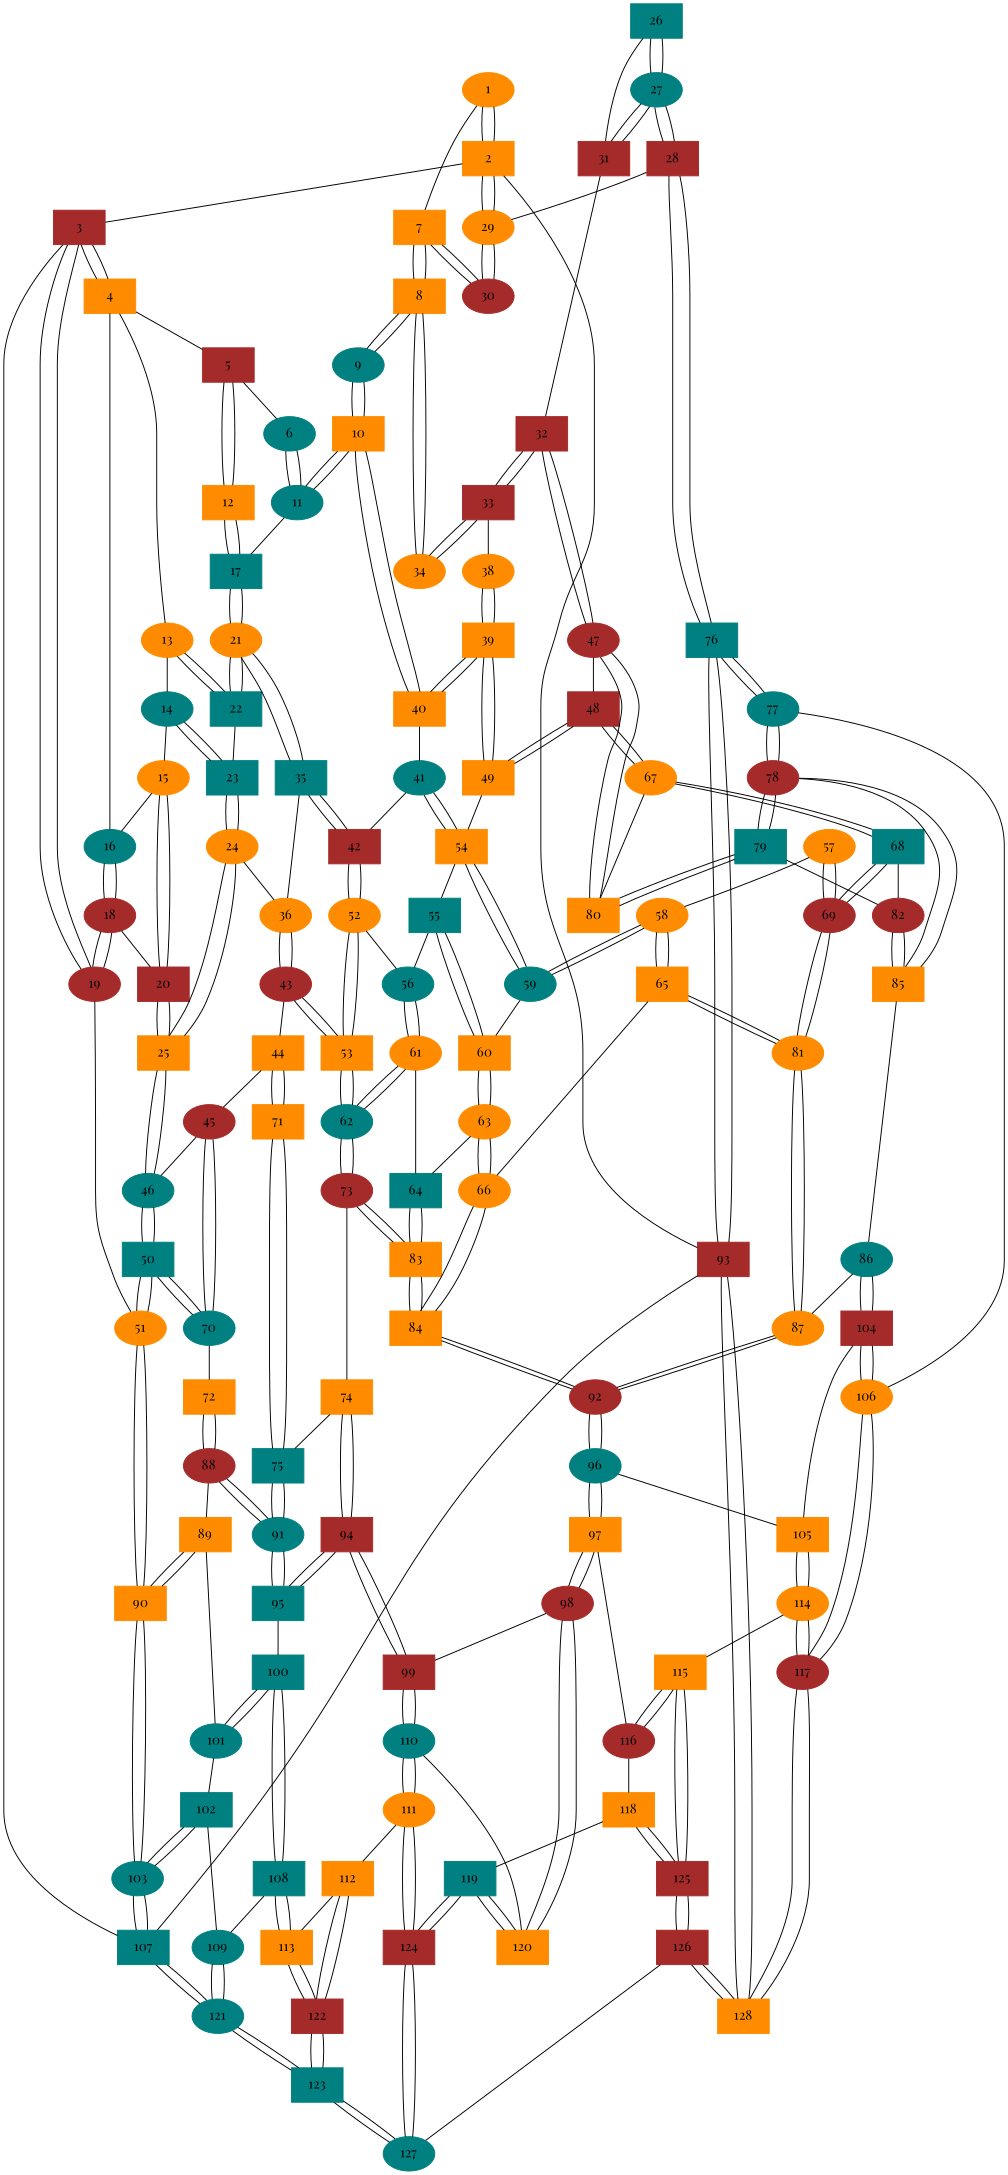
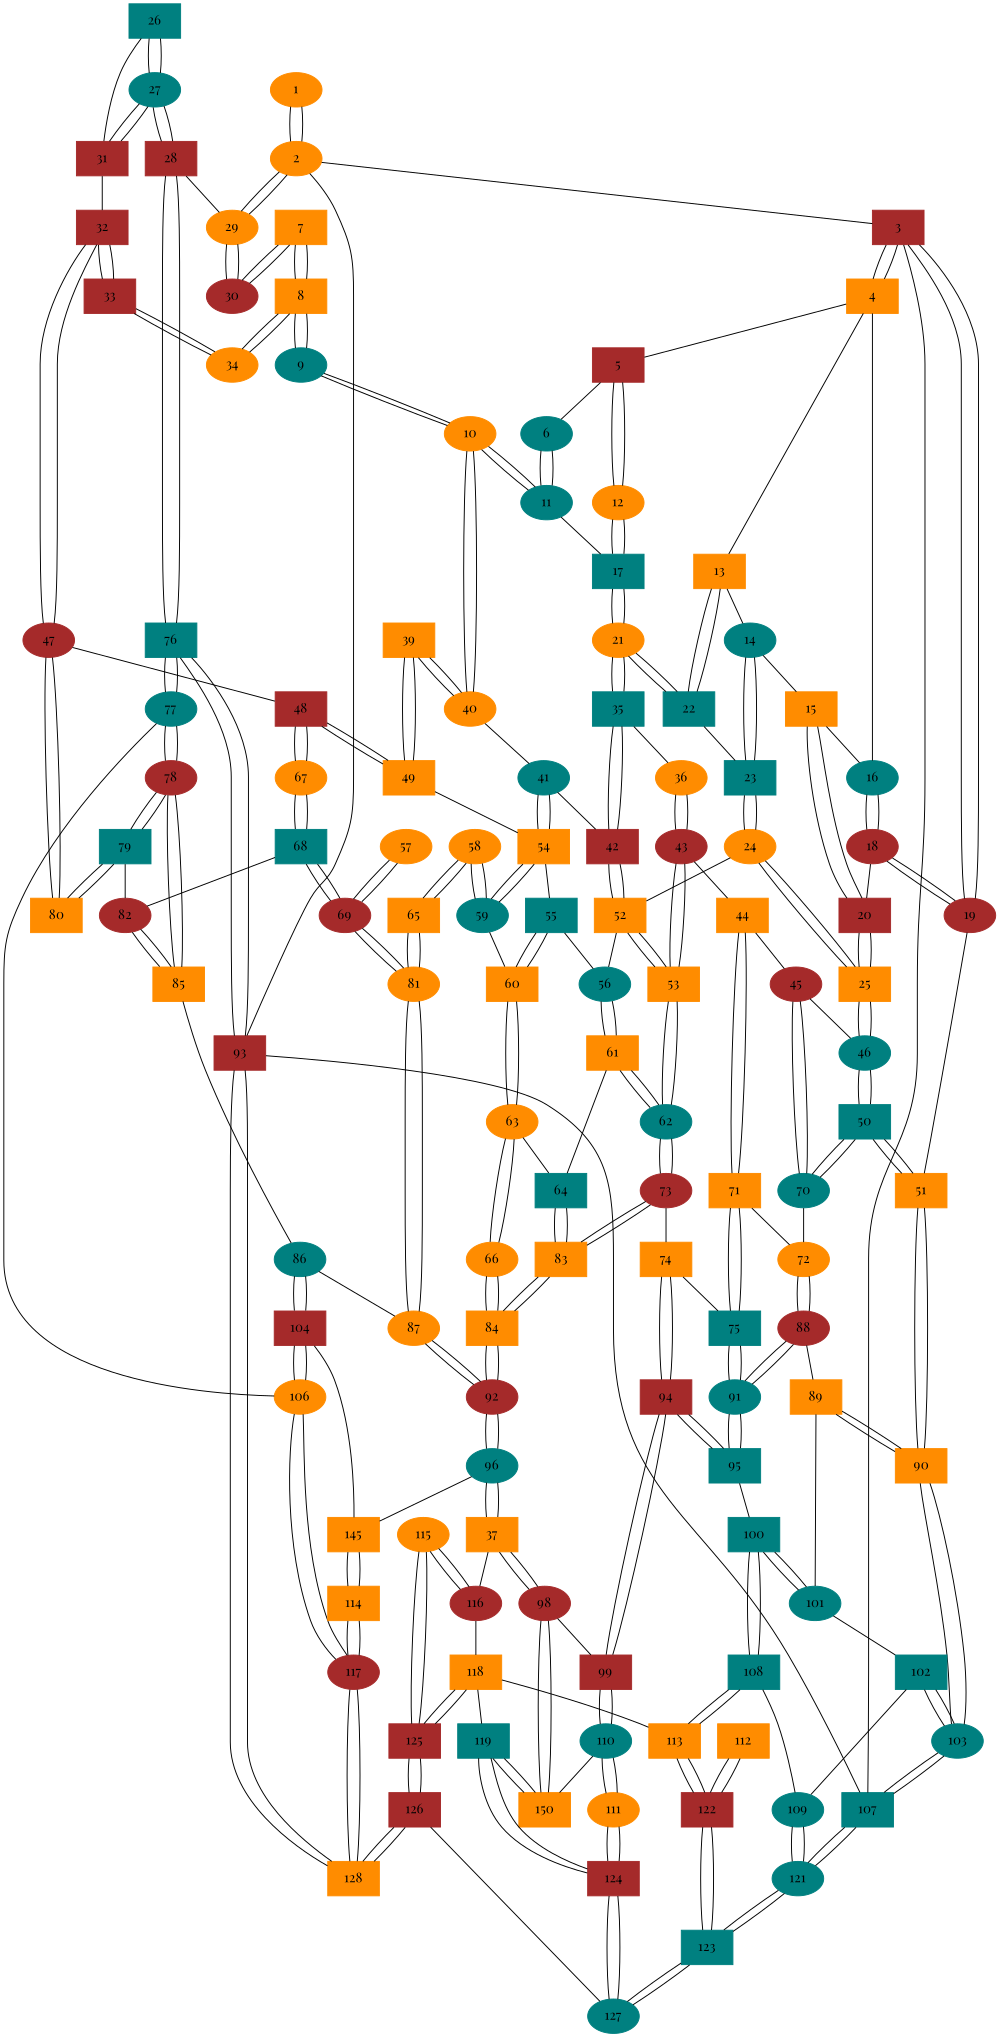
edge "1" -- "7": removed
node "2": shape box -> ellipse
node "10": shape box -> ellipse
node "12": shape box -> ellipse
node "38": removed
node "13": shape ellipse -> box
node "40": shape box -> ellipse
node "15": shape ellipse -> box
edge "67" -- "80": removed
edge "24" -- "36": now "24" -- "52"
edge "57" -- "58": removed
node "52": shape ellipse -> box
node "61": shape ellipse -> box
edge "65" -- "66": removed
edge "71" -- "72": added
node "51": shape ellipse -> box
node "72": shape box -> ellipse
node "97": label "97" -> "37"
node "105": label "105" -> "145"
node "114": shape ellipse -> box
edge "114" -- "115": removed
node "115": shape box -> ellipse
edge "111" -- "112": removed
edge "112" -- "113": now "118" -- "113"
node "120": label "120" -> "150"
